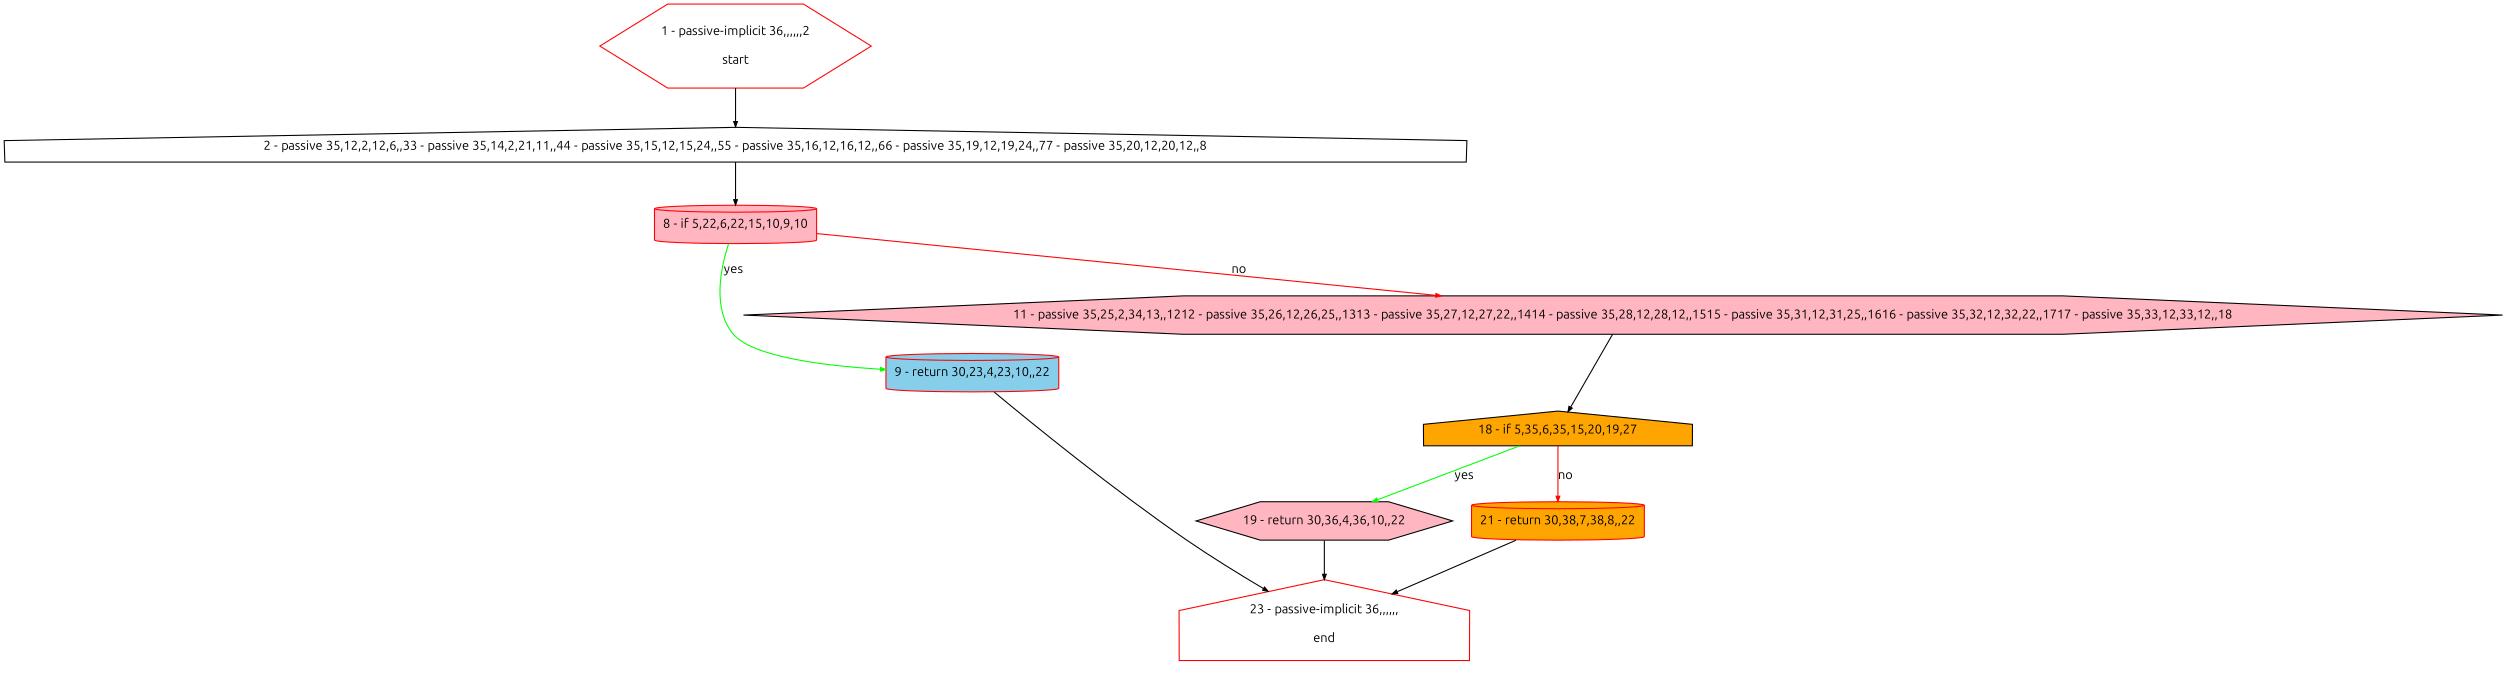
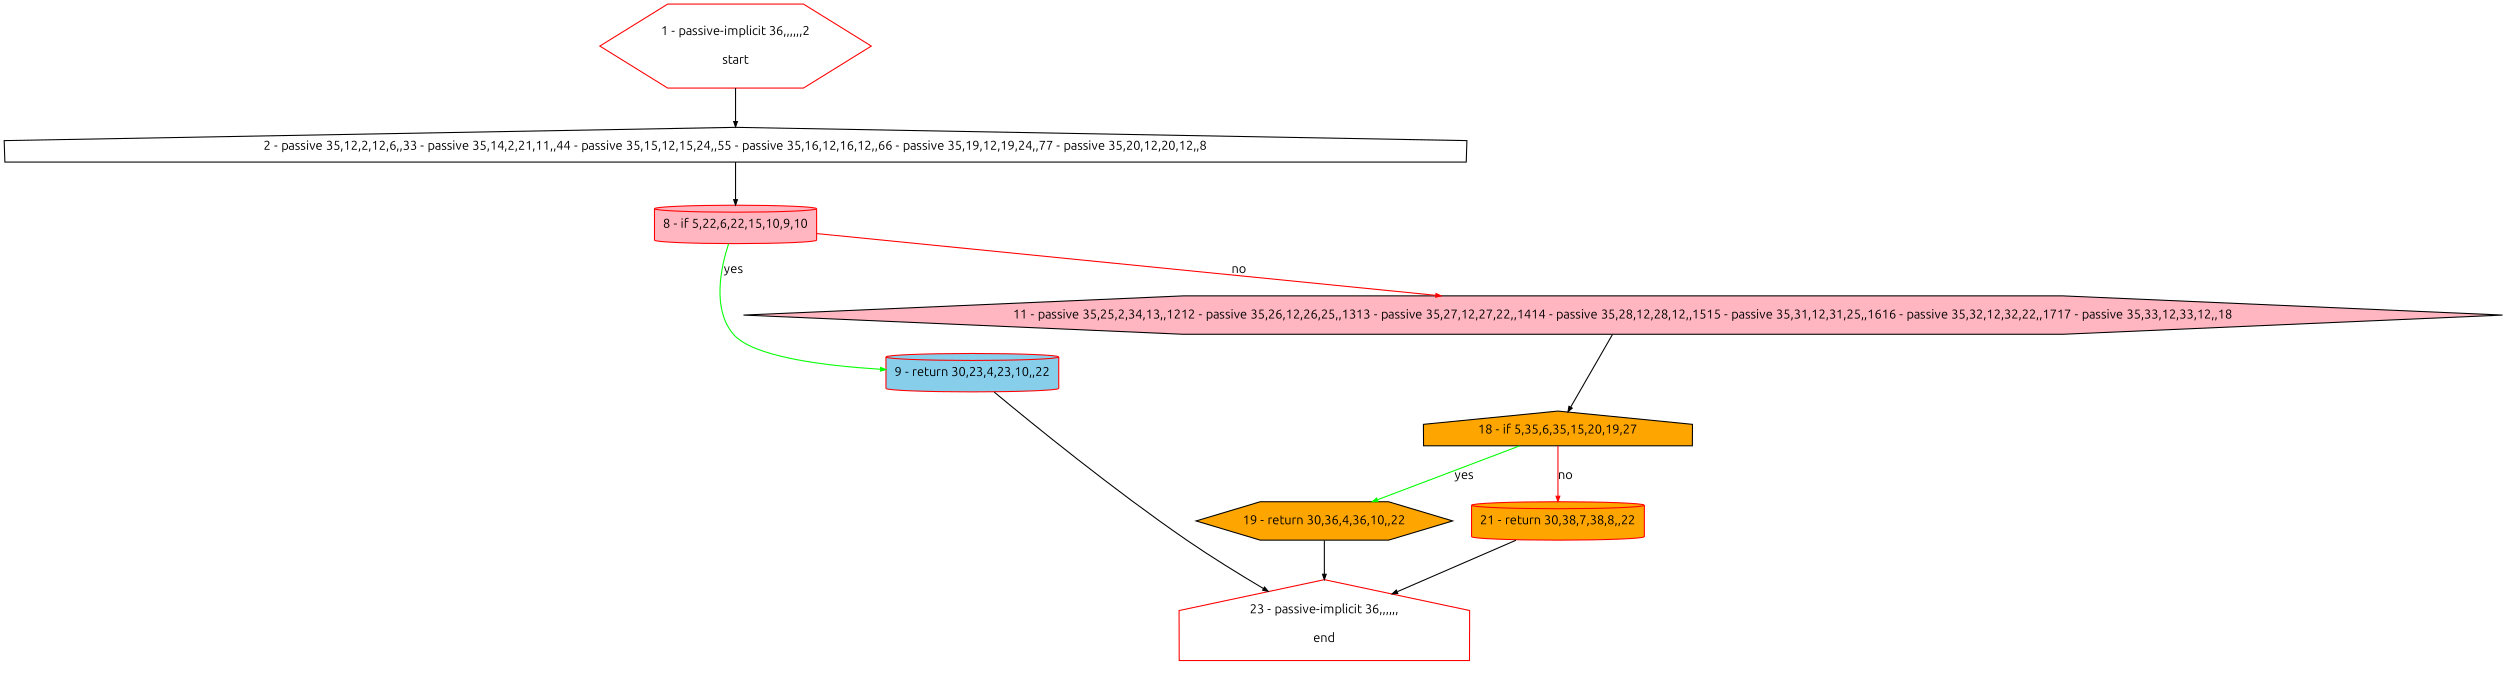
node "19 - return 30,36,4,36,10,,22": fillcolor lightpink -> orange
